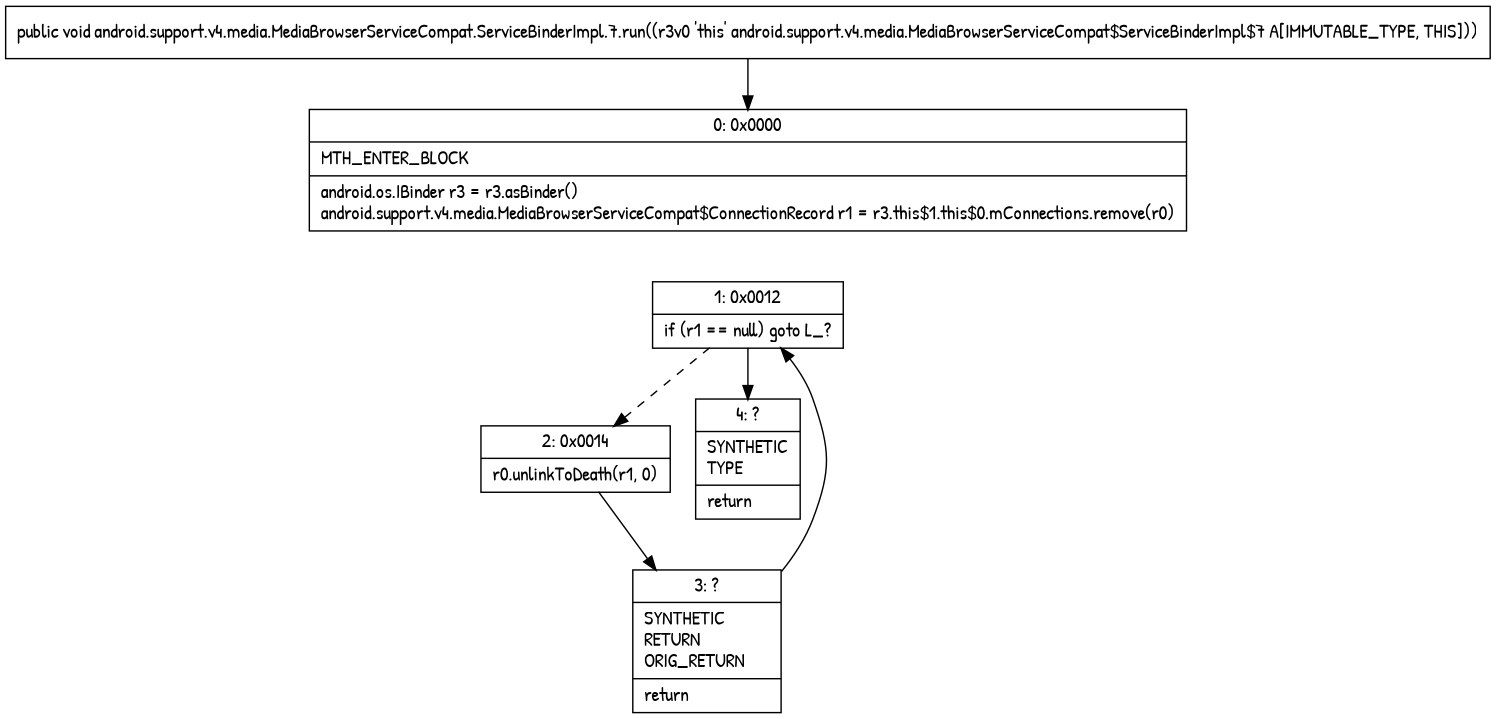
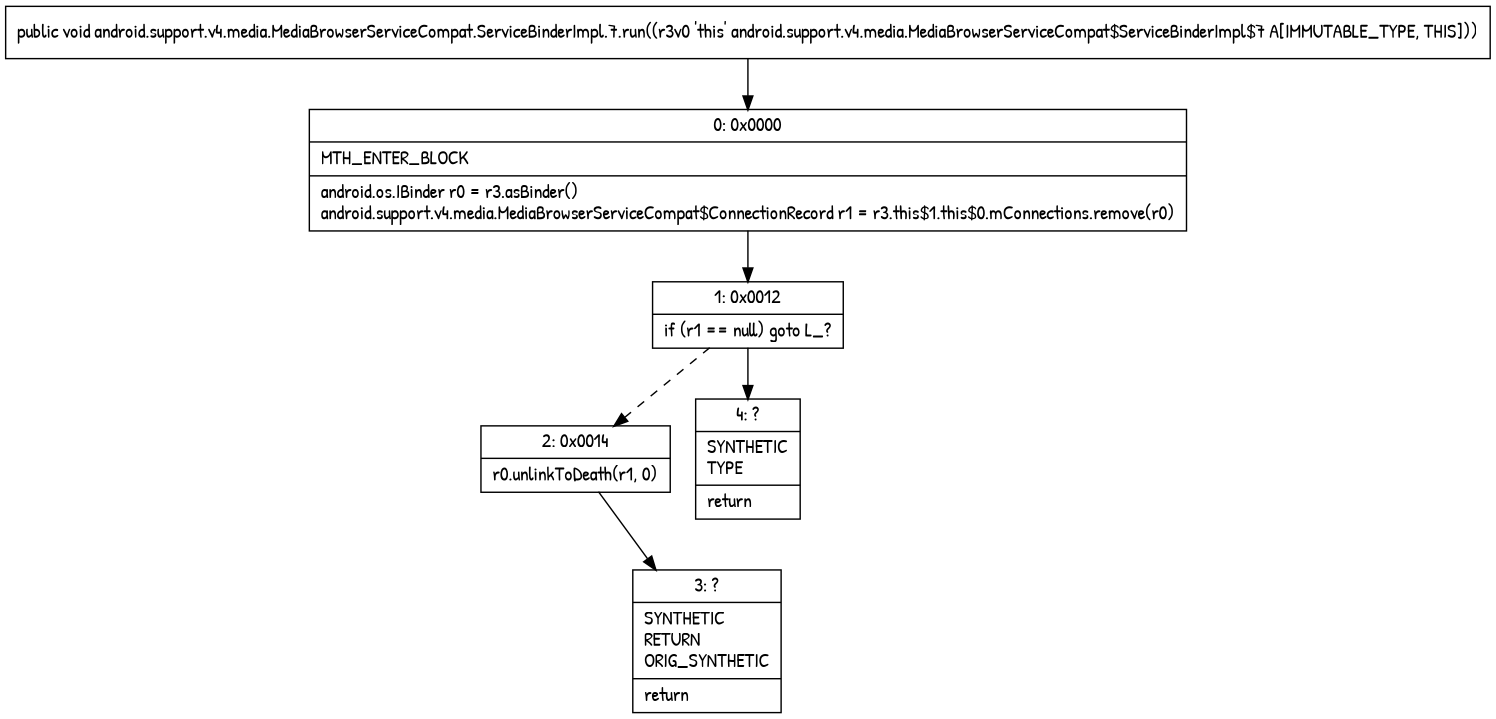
node "0: 0x0000": text "android.os.IBinder r3 = r3.asBinder()" -> "android.os.IBinder r0 = r3.asBinder()"
edge "3: ?" -> "1: 0x0012": now "0: 0x0000" -> "1: 0x0012"
node "3: ?": text "ORIG_RETURN" -> "ORIG_SYNTHETIC"
